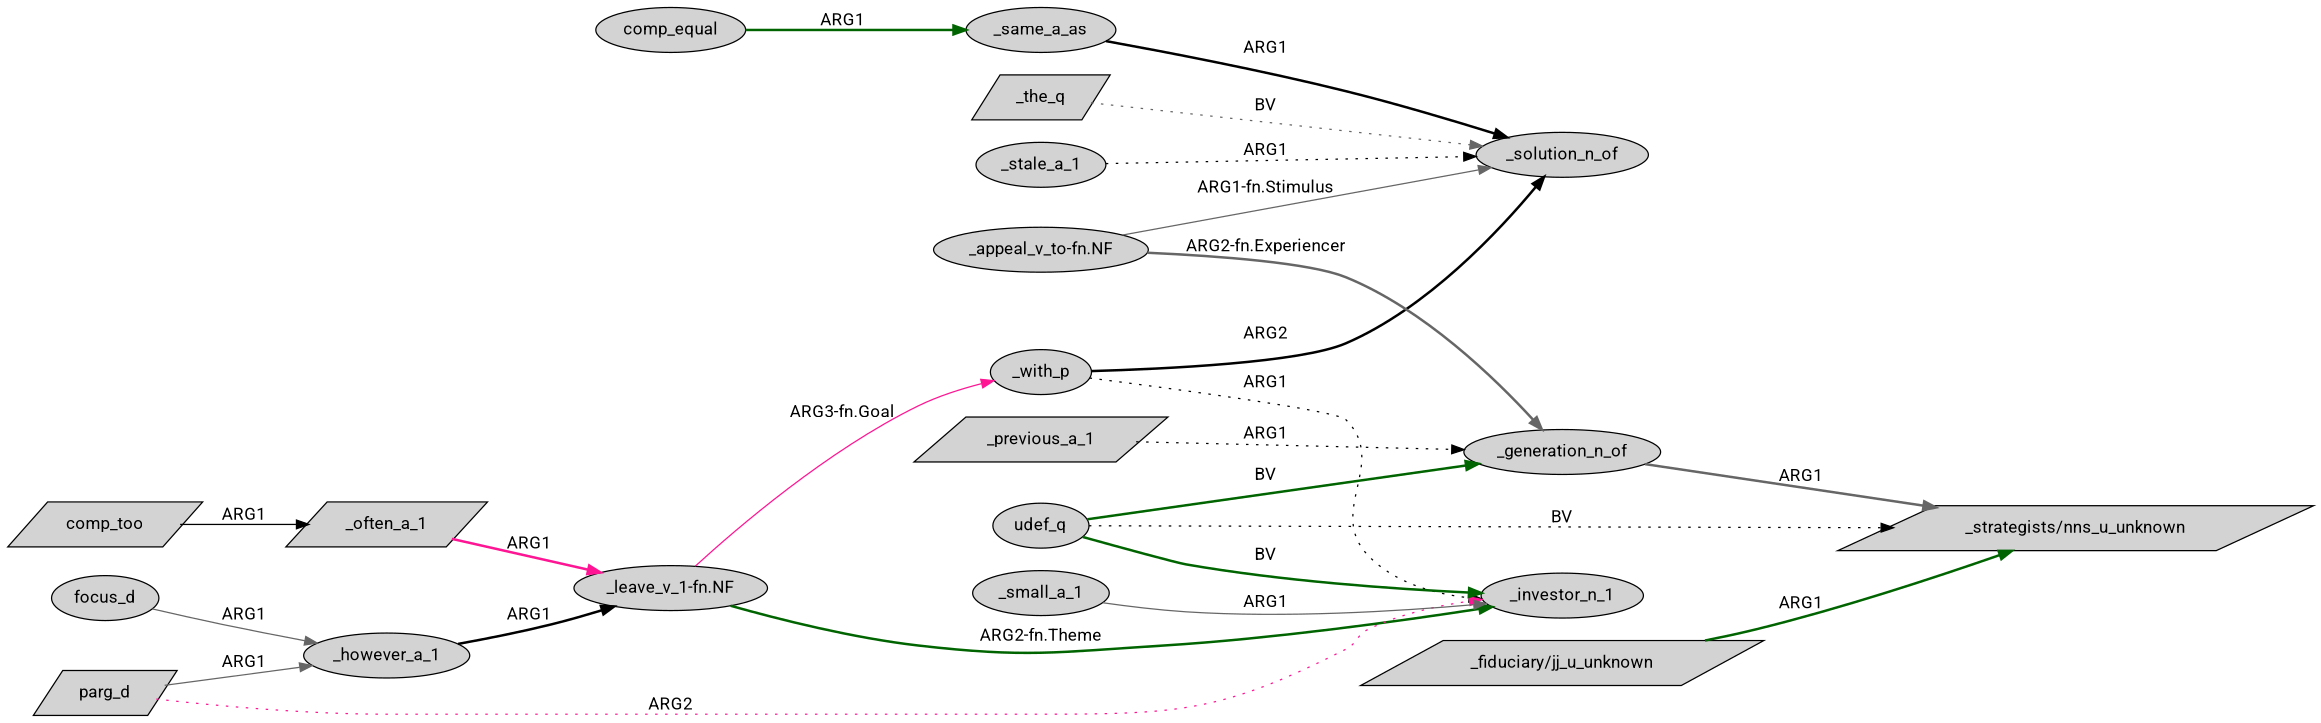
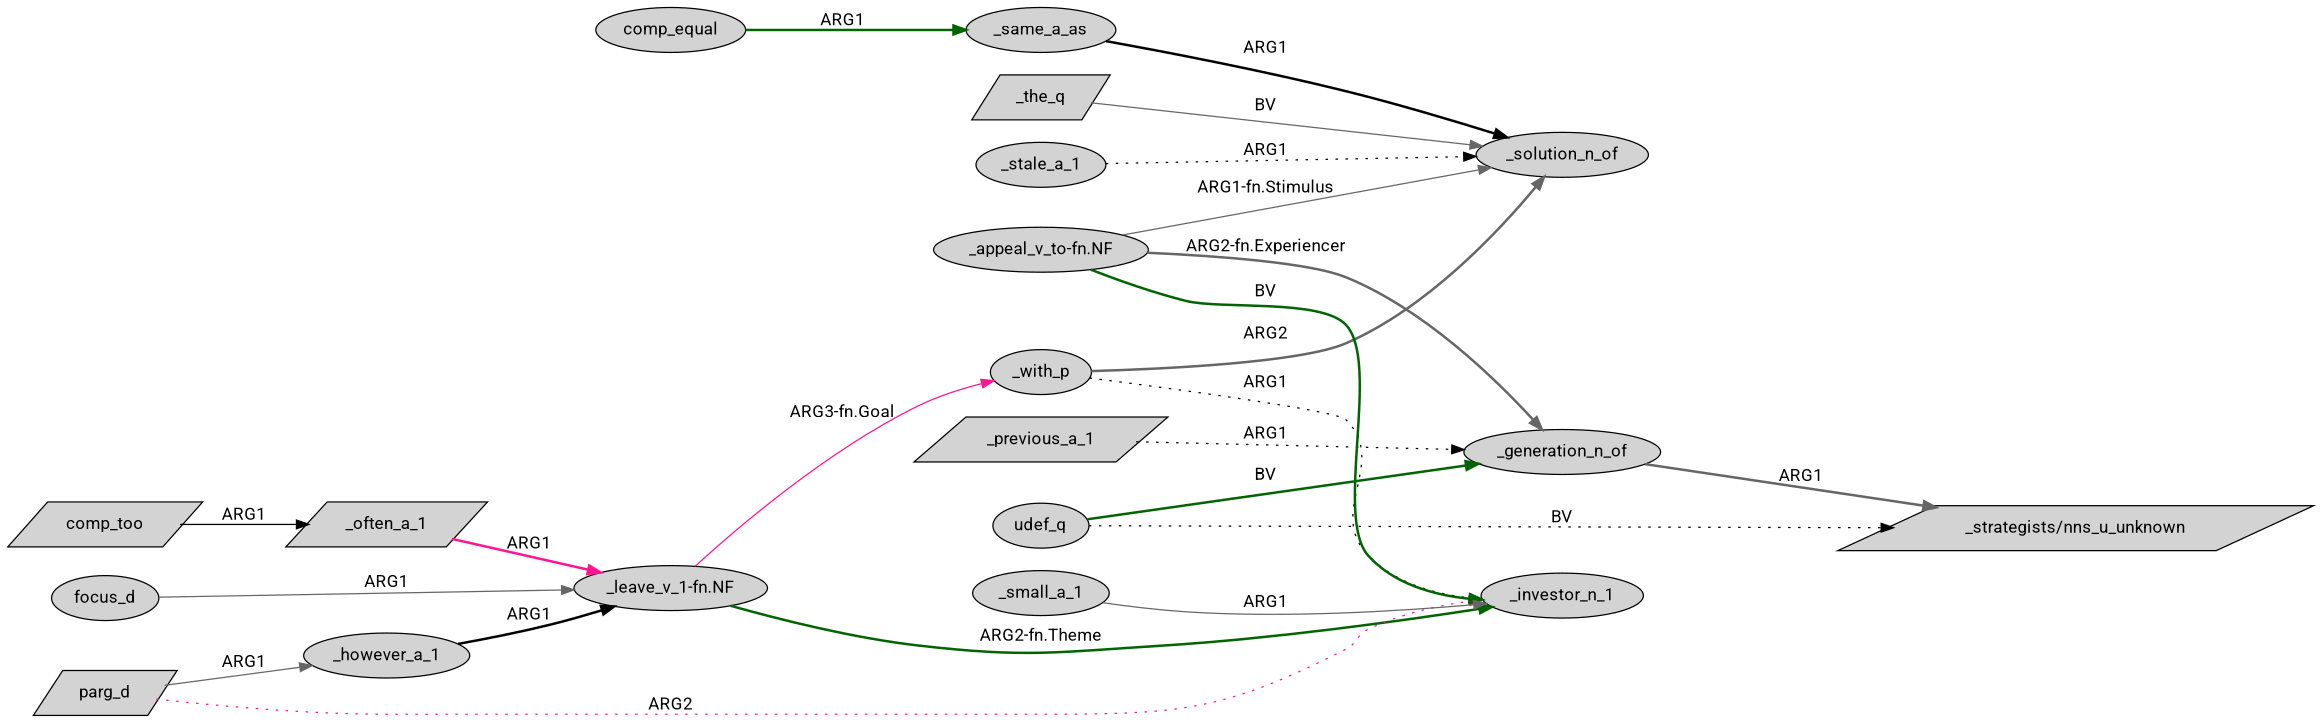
edge "_the_q" -> "_solution_n_of": style dotted -> solid
edge "_with_p" -> "_solution_n_of": color black -> gray40
edge "udef_q" -> "_investor_n_1": now "_appeal_v_to-fn.NF" -> "_investor_n_1"
edge "focus_d" -> "_however_a_1": now "focus_d" -> "_leave_v_1-fn.NF"
node "_fiduciary/jj_u_unknown": removed
